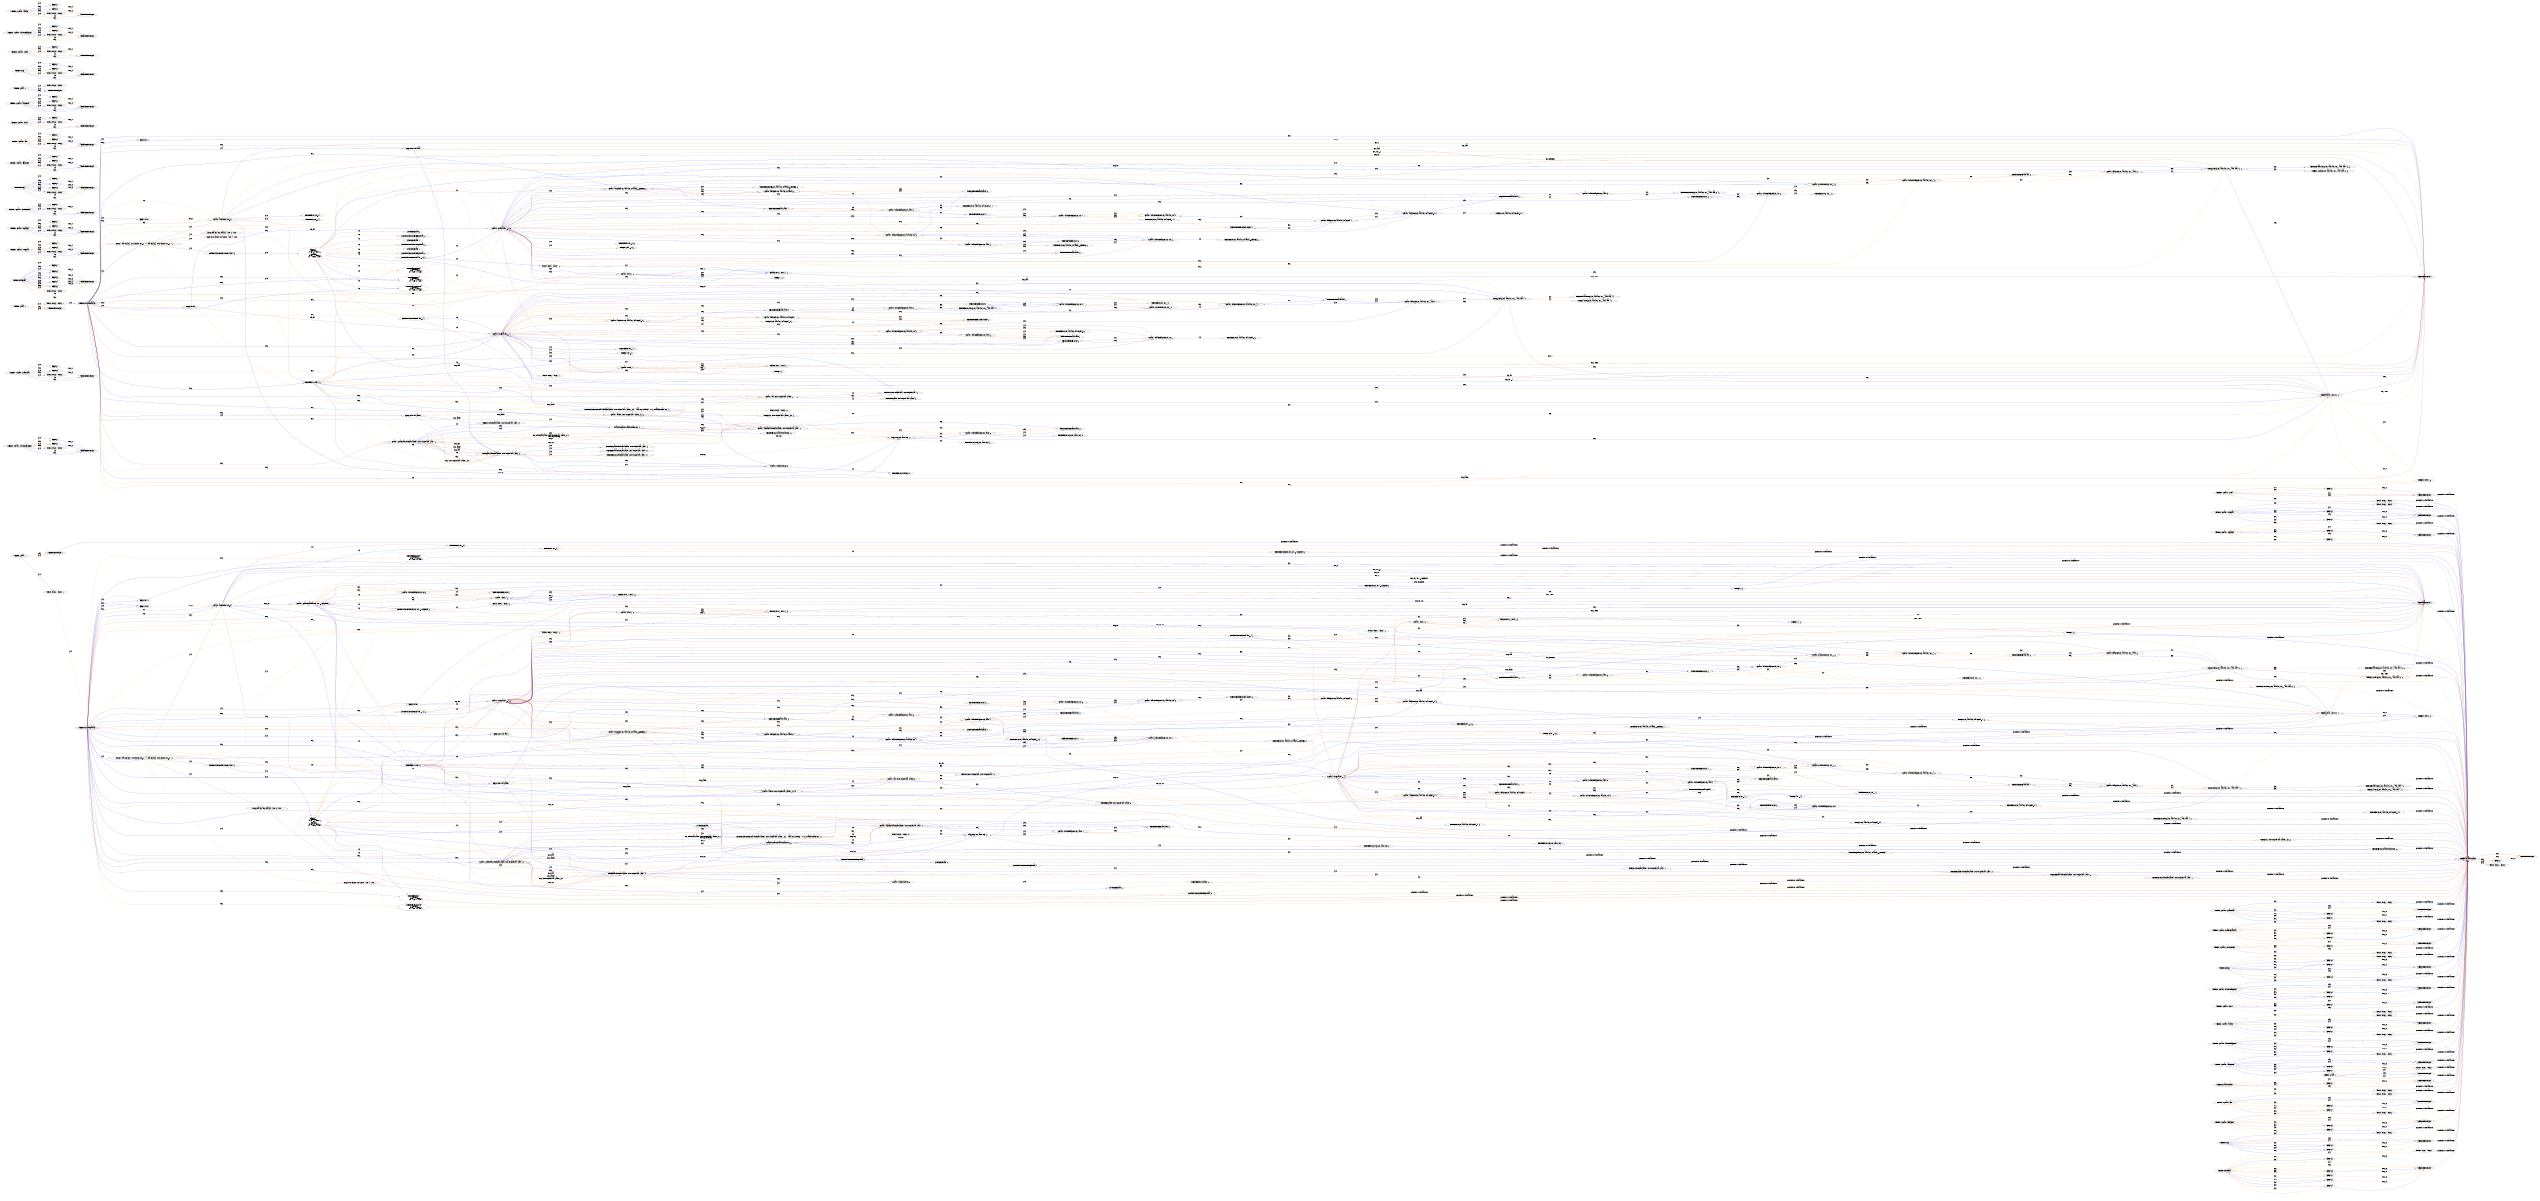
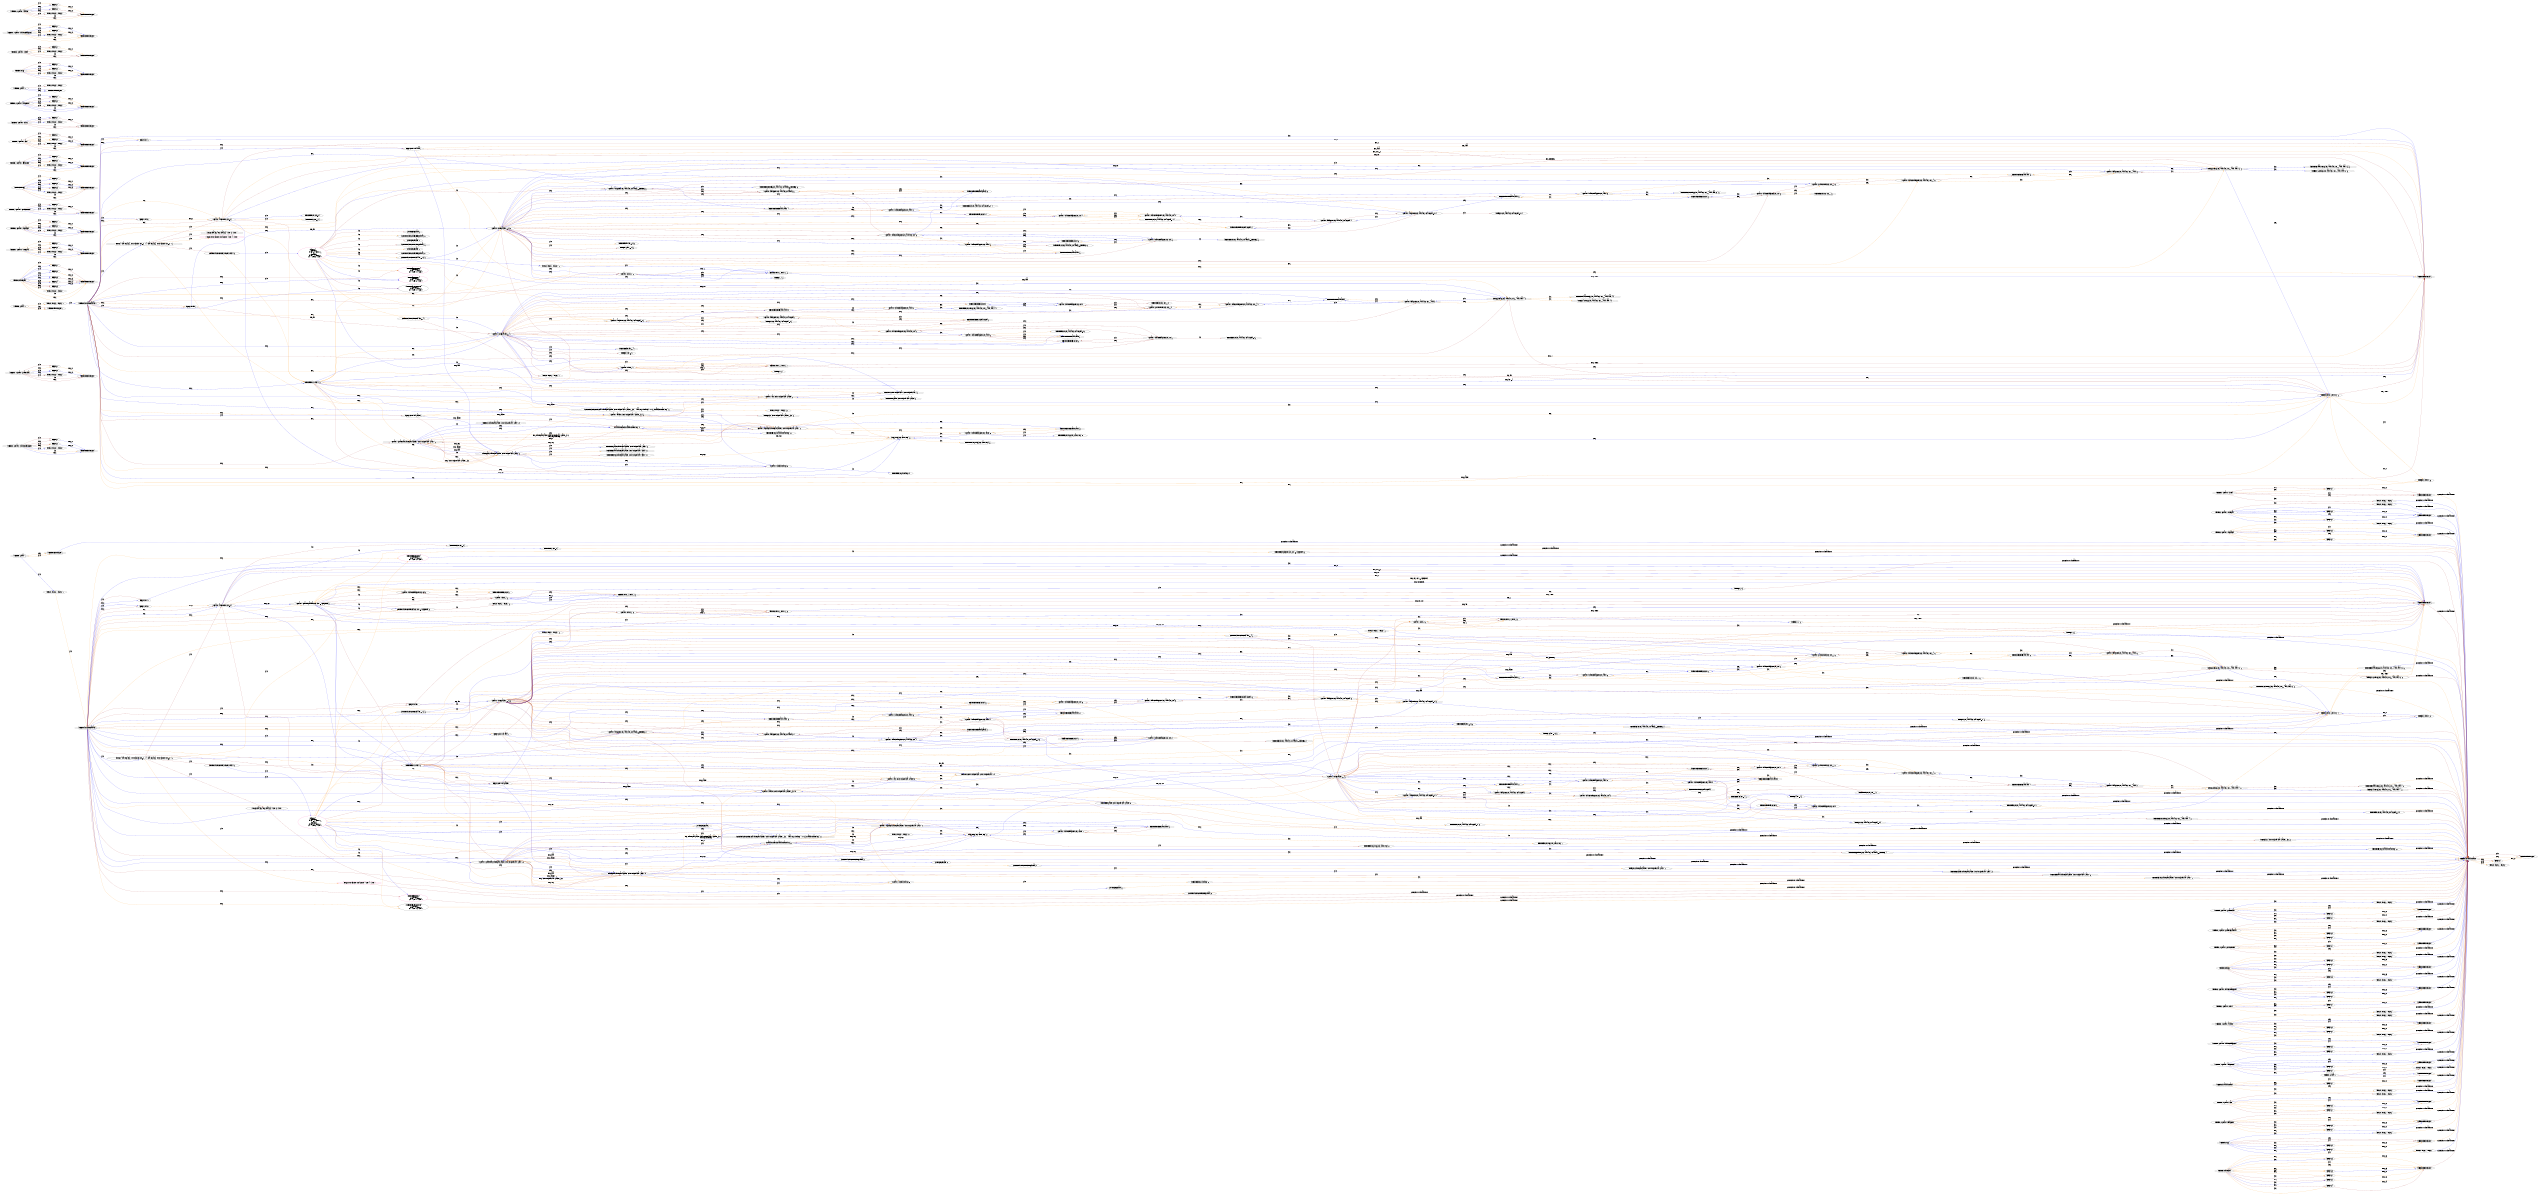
node "(IDENTIFIER,ctx,ctx->cnt >= MAXADDRS)": removed
